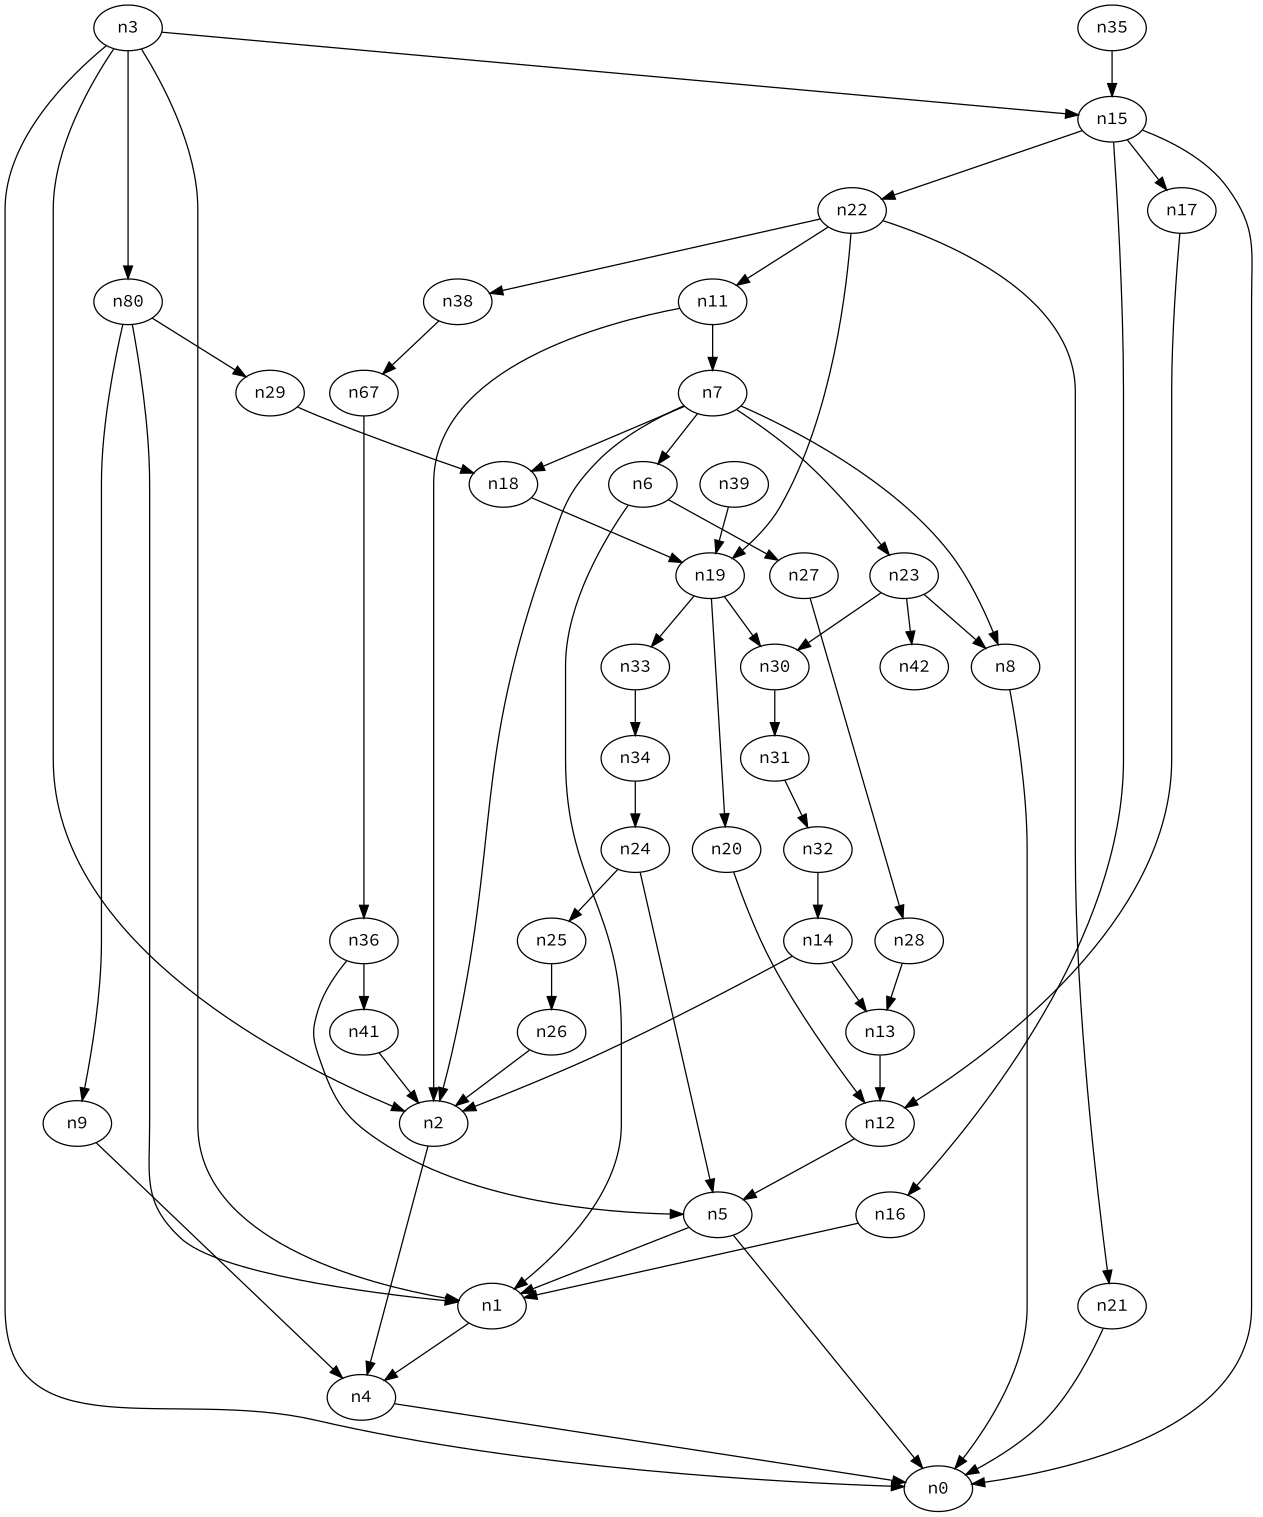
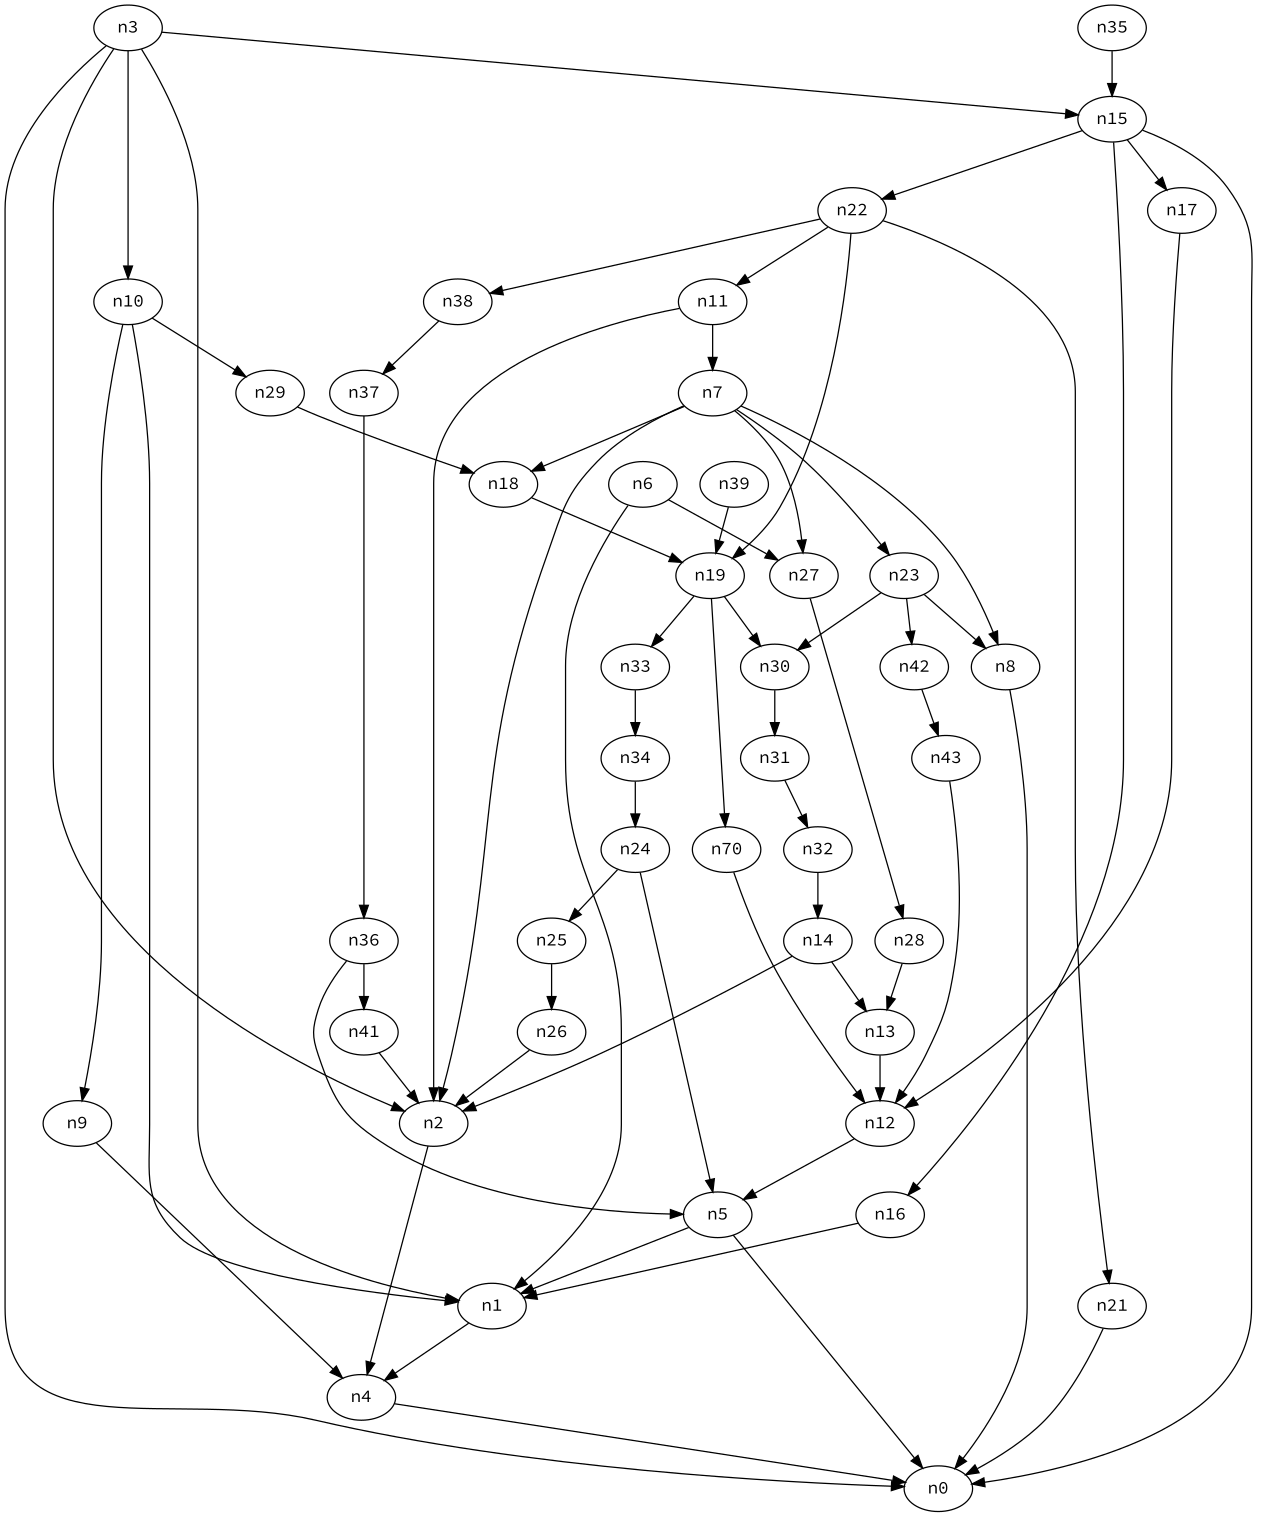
node "n80": label "n80" -> "n10"
node "n67": label "n67" -> "n37"
edge "n7" -> "n6": now "n7" -> "n27"
node "n43": added
node "n20": label "n20" -> "n70"
